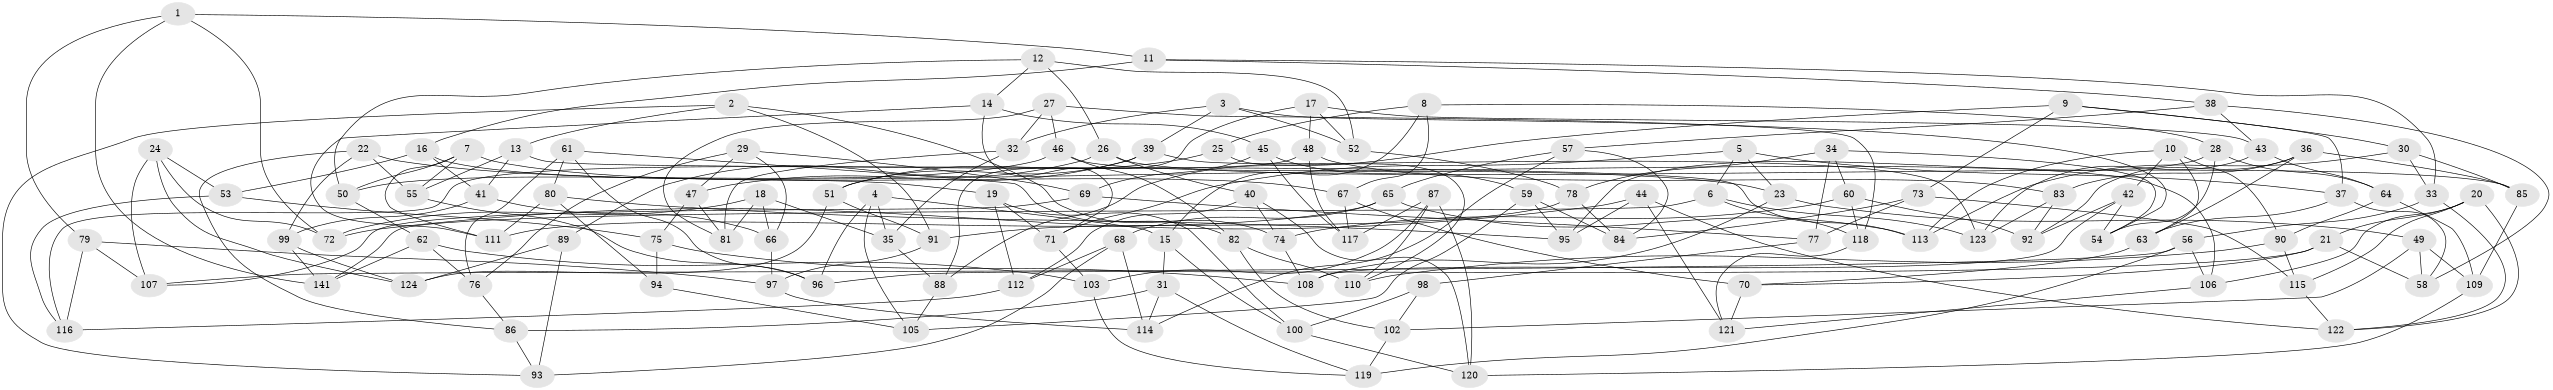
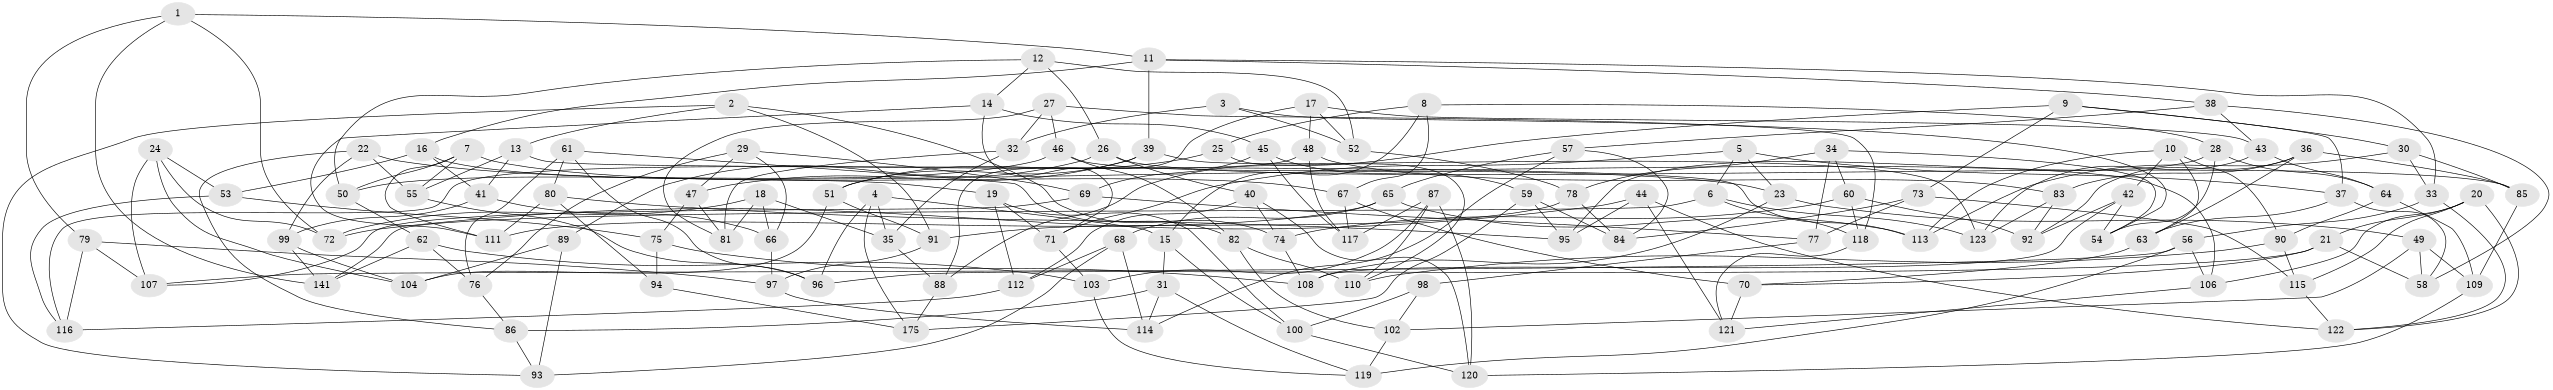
edge "3" -- "39": now "11" -- "39"
node "124": label "124" -> "104"
node "105": label "105" -> "175"
